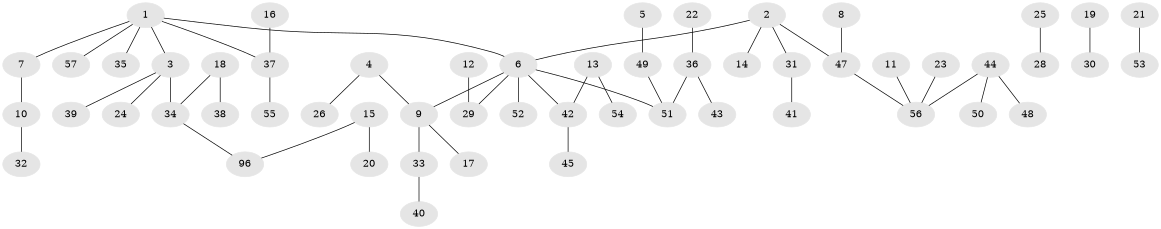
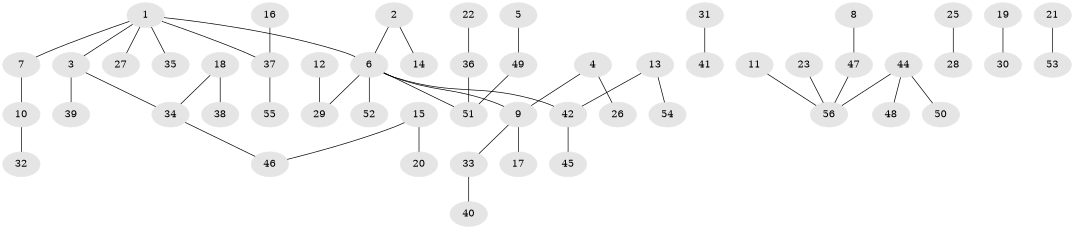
edge "2" -- "31": removed
edge "2" -- "47": removed
node "57": label "57" -> "27"
node "24": removed
node "43": removed
node "96": label "96" -> "46"
